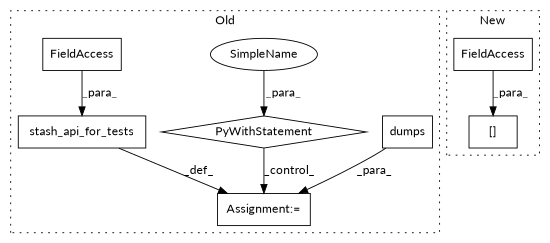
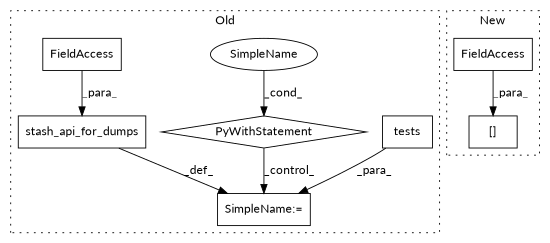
edge "SimpleName" -> "PyWithStatement": label "_para_" -> "_cond_"
node "stash_api_for_tests": label "stash_api_for_tests" -> "stash_api_for_dumps"
node "dumps": label "dumps" -> "tests"
node "Assignment:=": label "Assignment:=" -> "SimpleName:="
